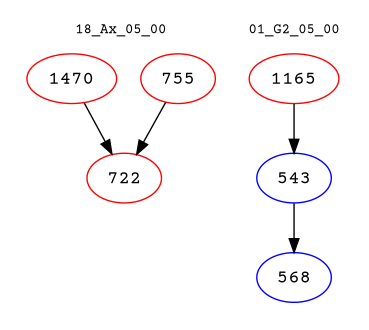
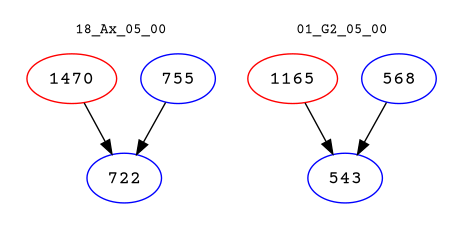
node "755": color red -> blue
node "722": color red -> blue
edge "543" -> "568": reversed
